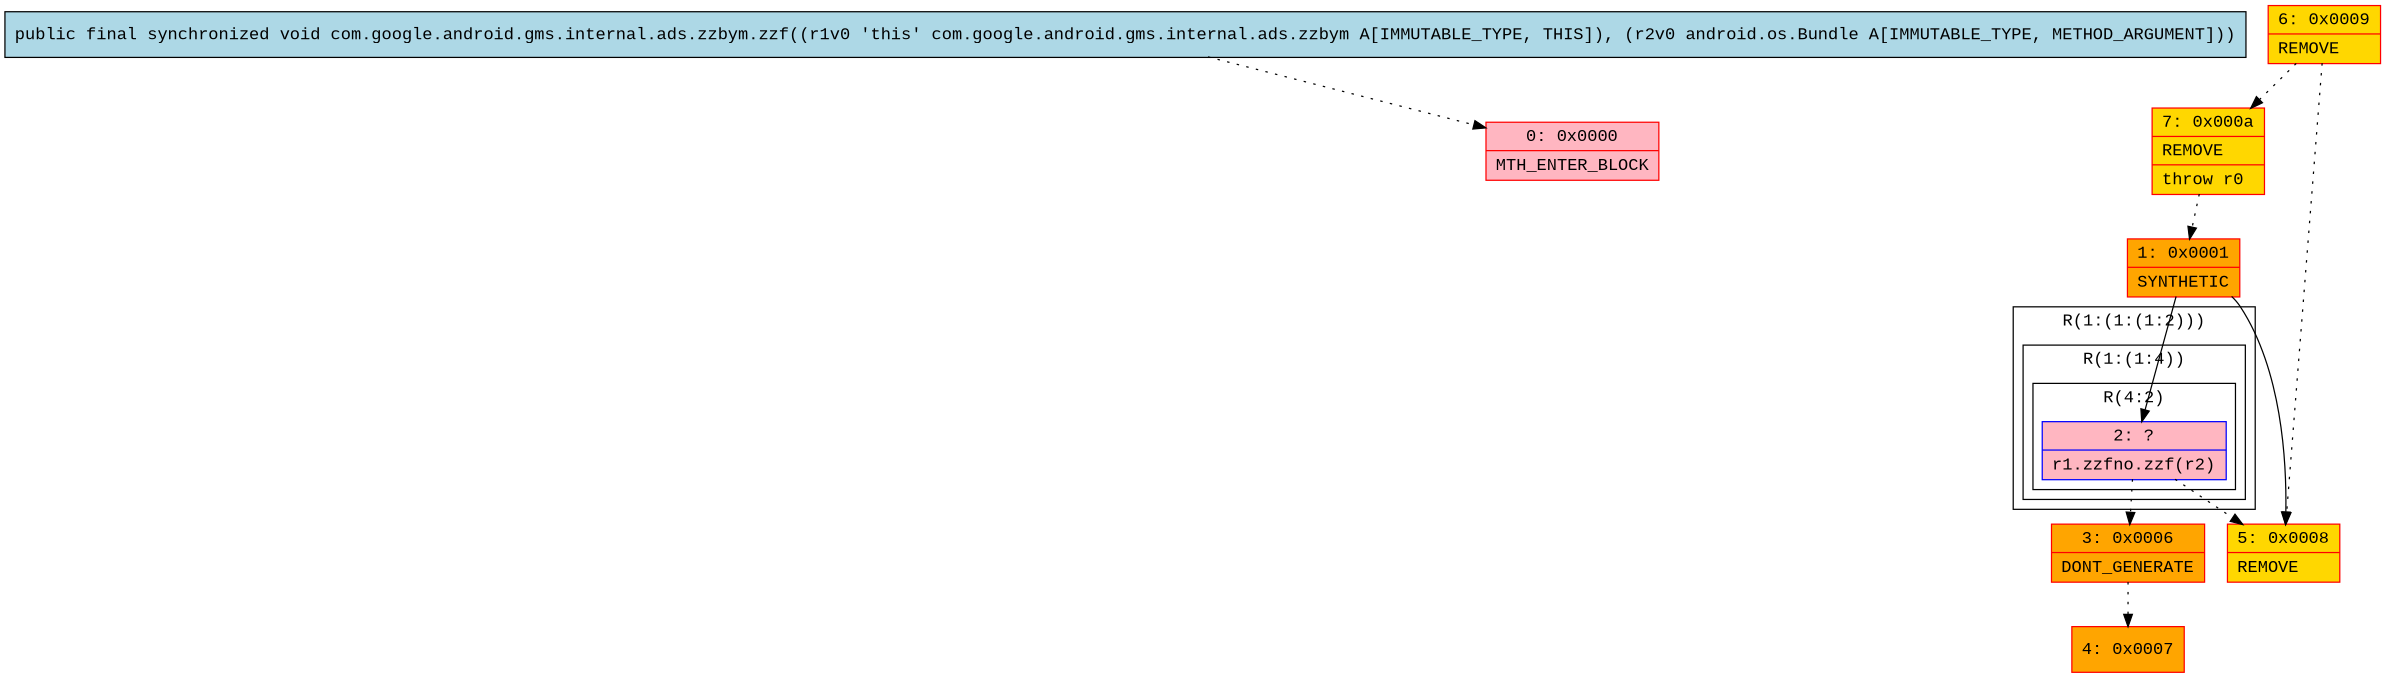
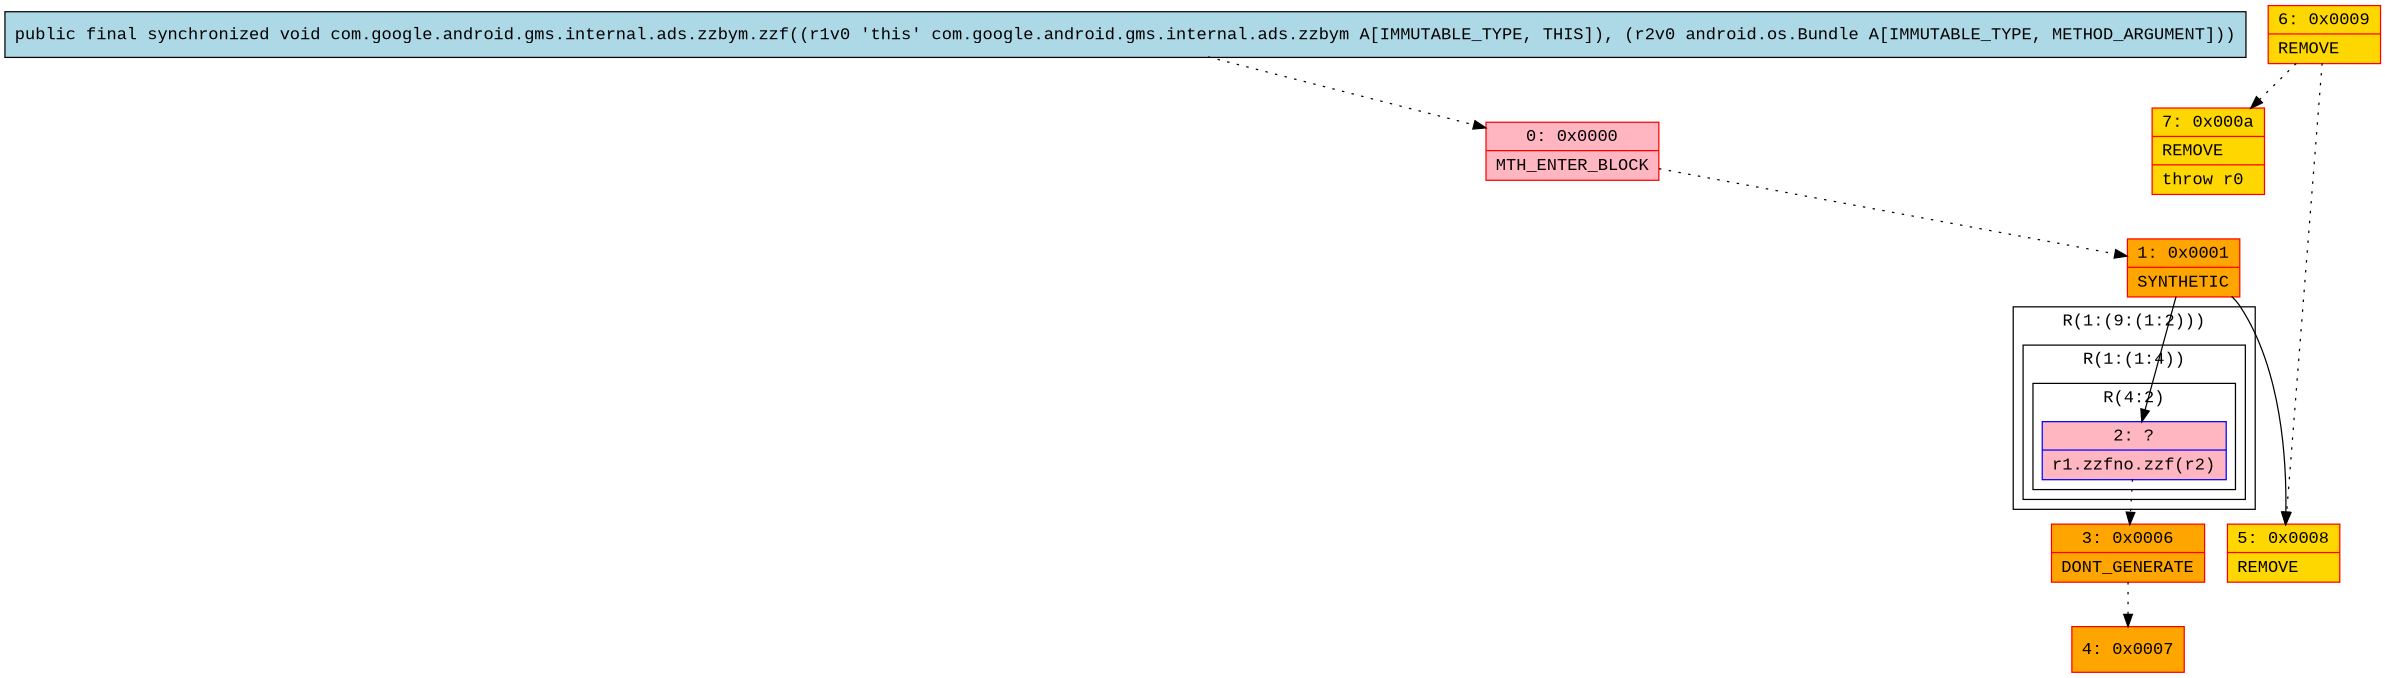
edge "7: 0x000a" -> "1: 0x0001": now "0: 0x0000" -> "1: 0x0001"
cluster "R(1:(1:(1:2)))": label "R(1:(1:(1:2)))" -> "R(1:(9:(1:2)))"
edge "2: ?" -> "5: 0x0008": removed
